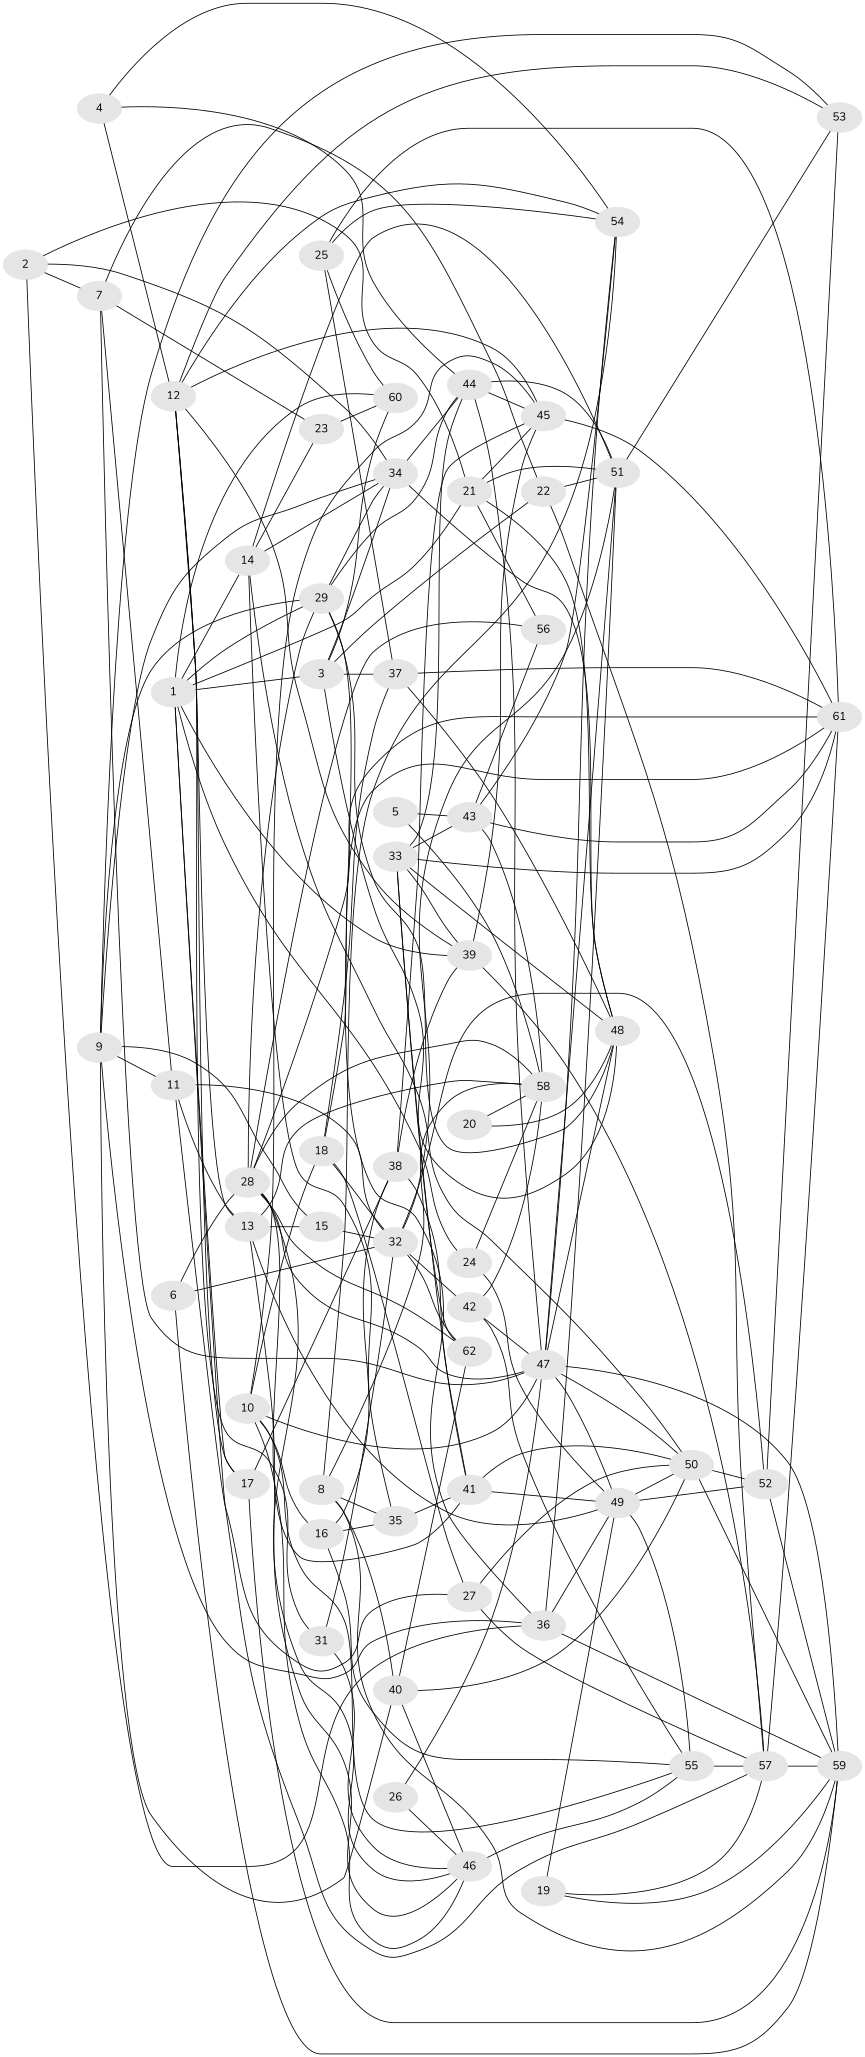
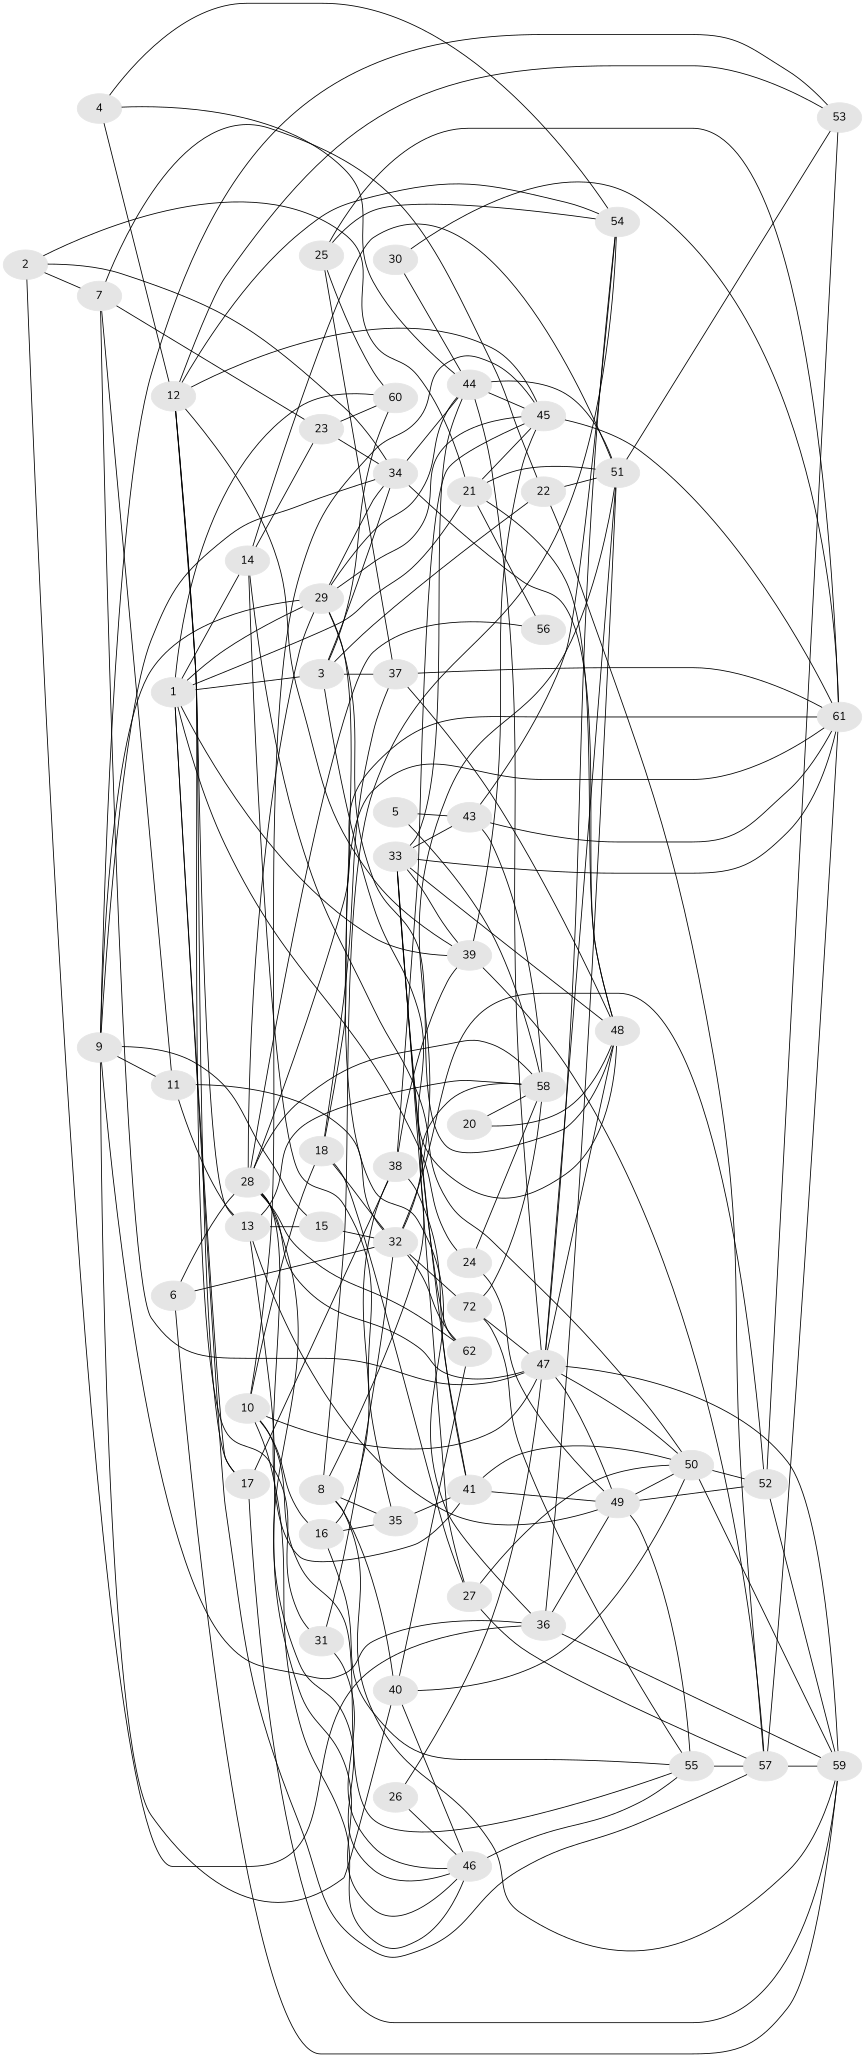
node "30": added
edge "45" -- "29": added
edge "34" -- "14": now "34" -- "23"
edge "56" -- "43": removed
node "42": label "42" -> "72"
edge "11" -- "27": now "33" -- "27"
node "19": removed
